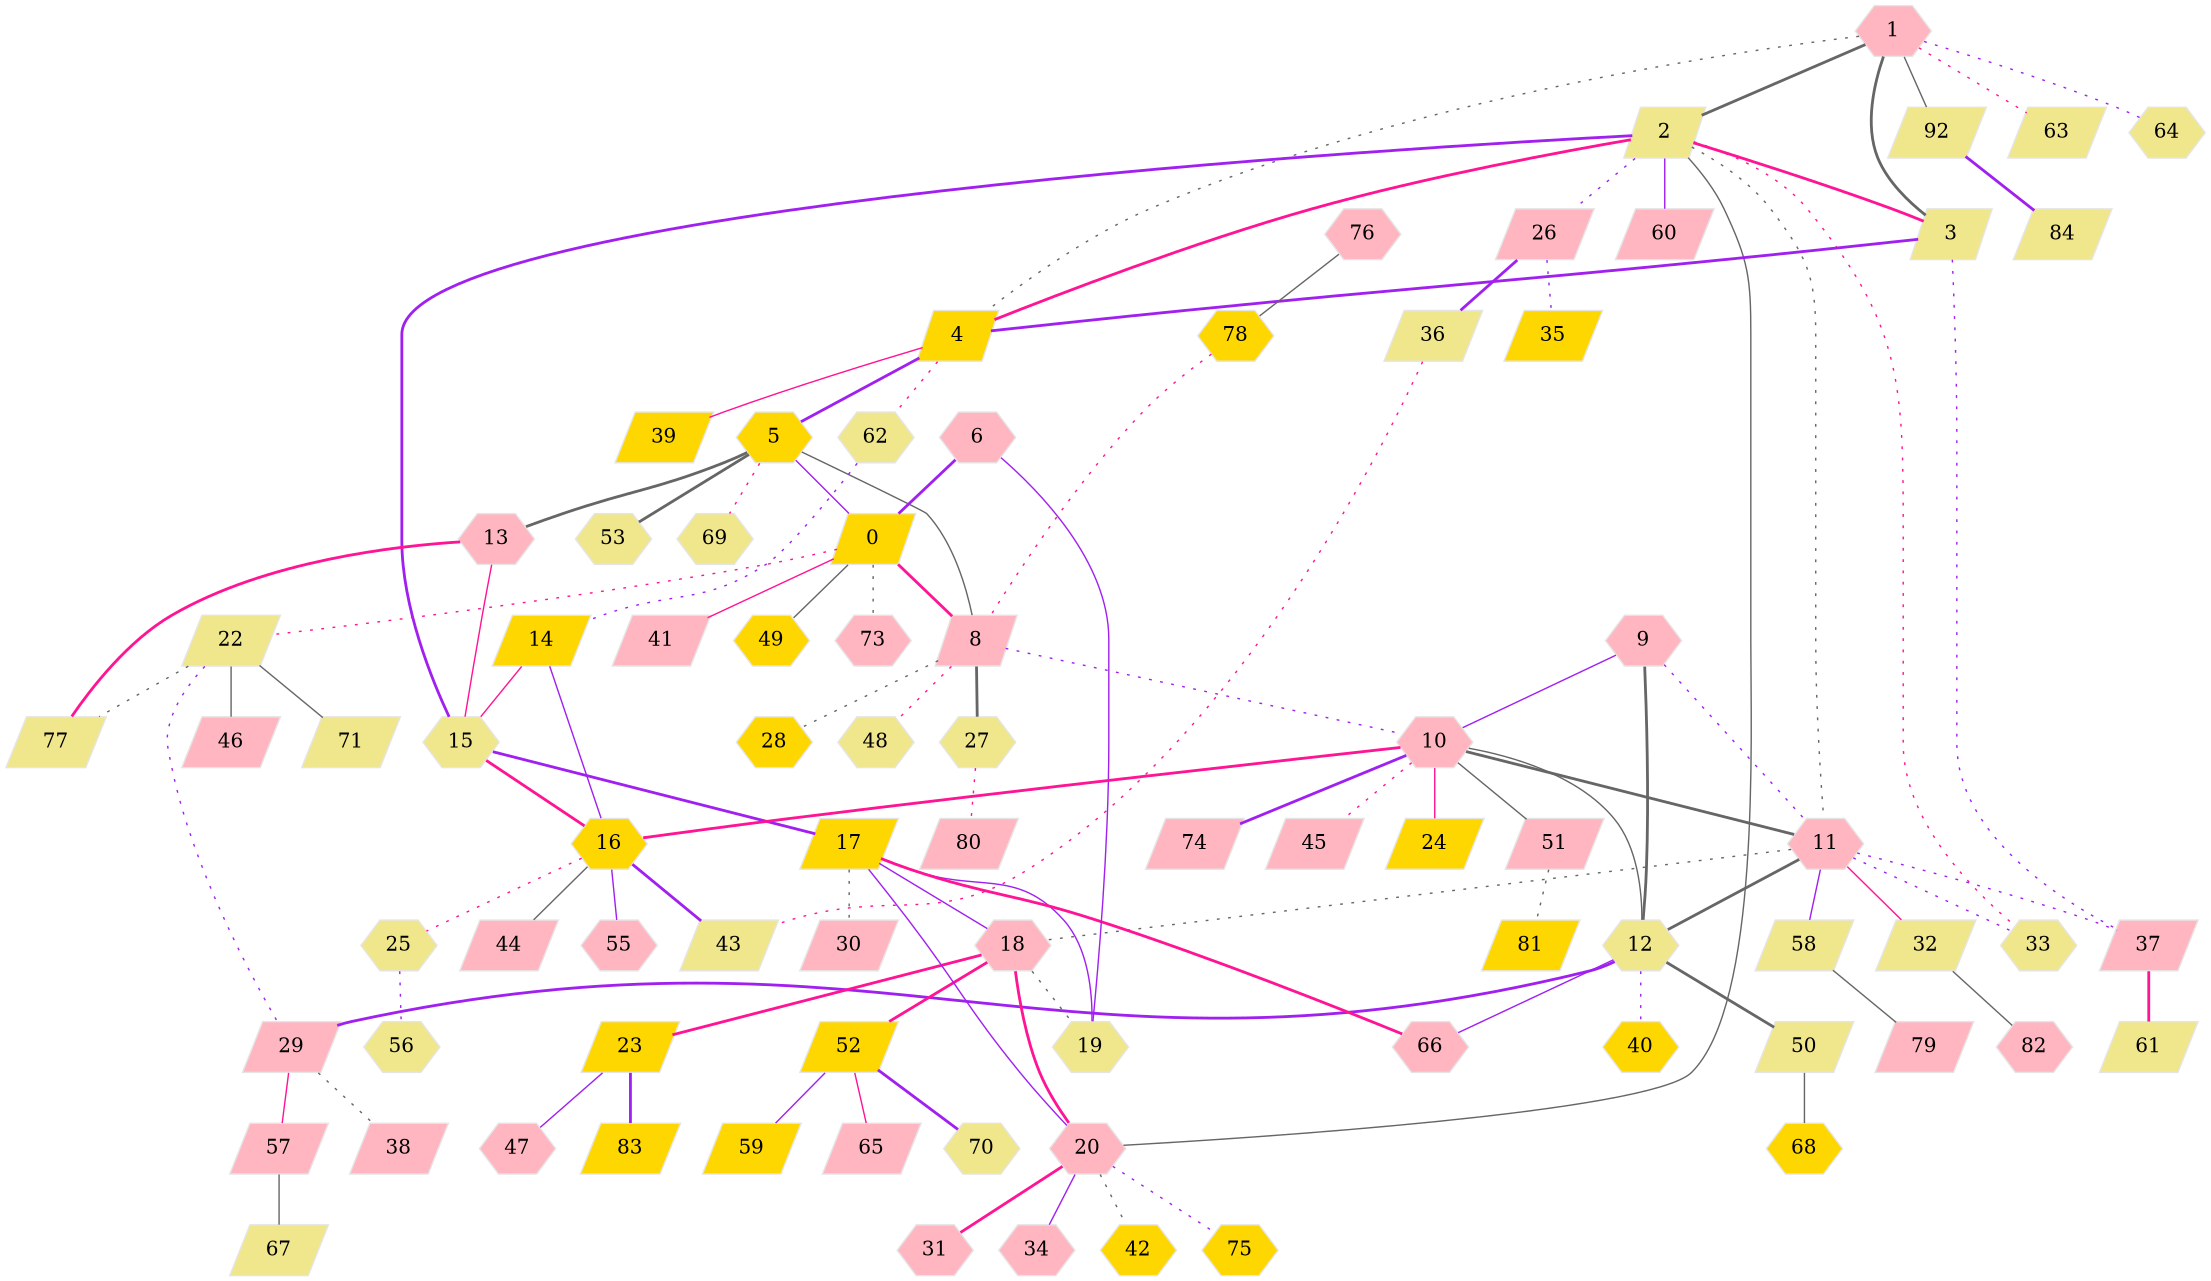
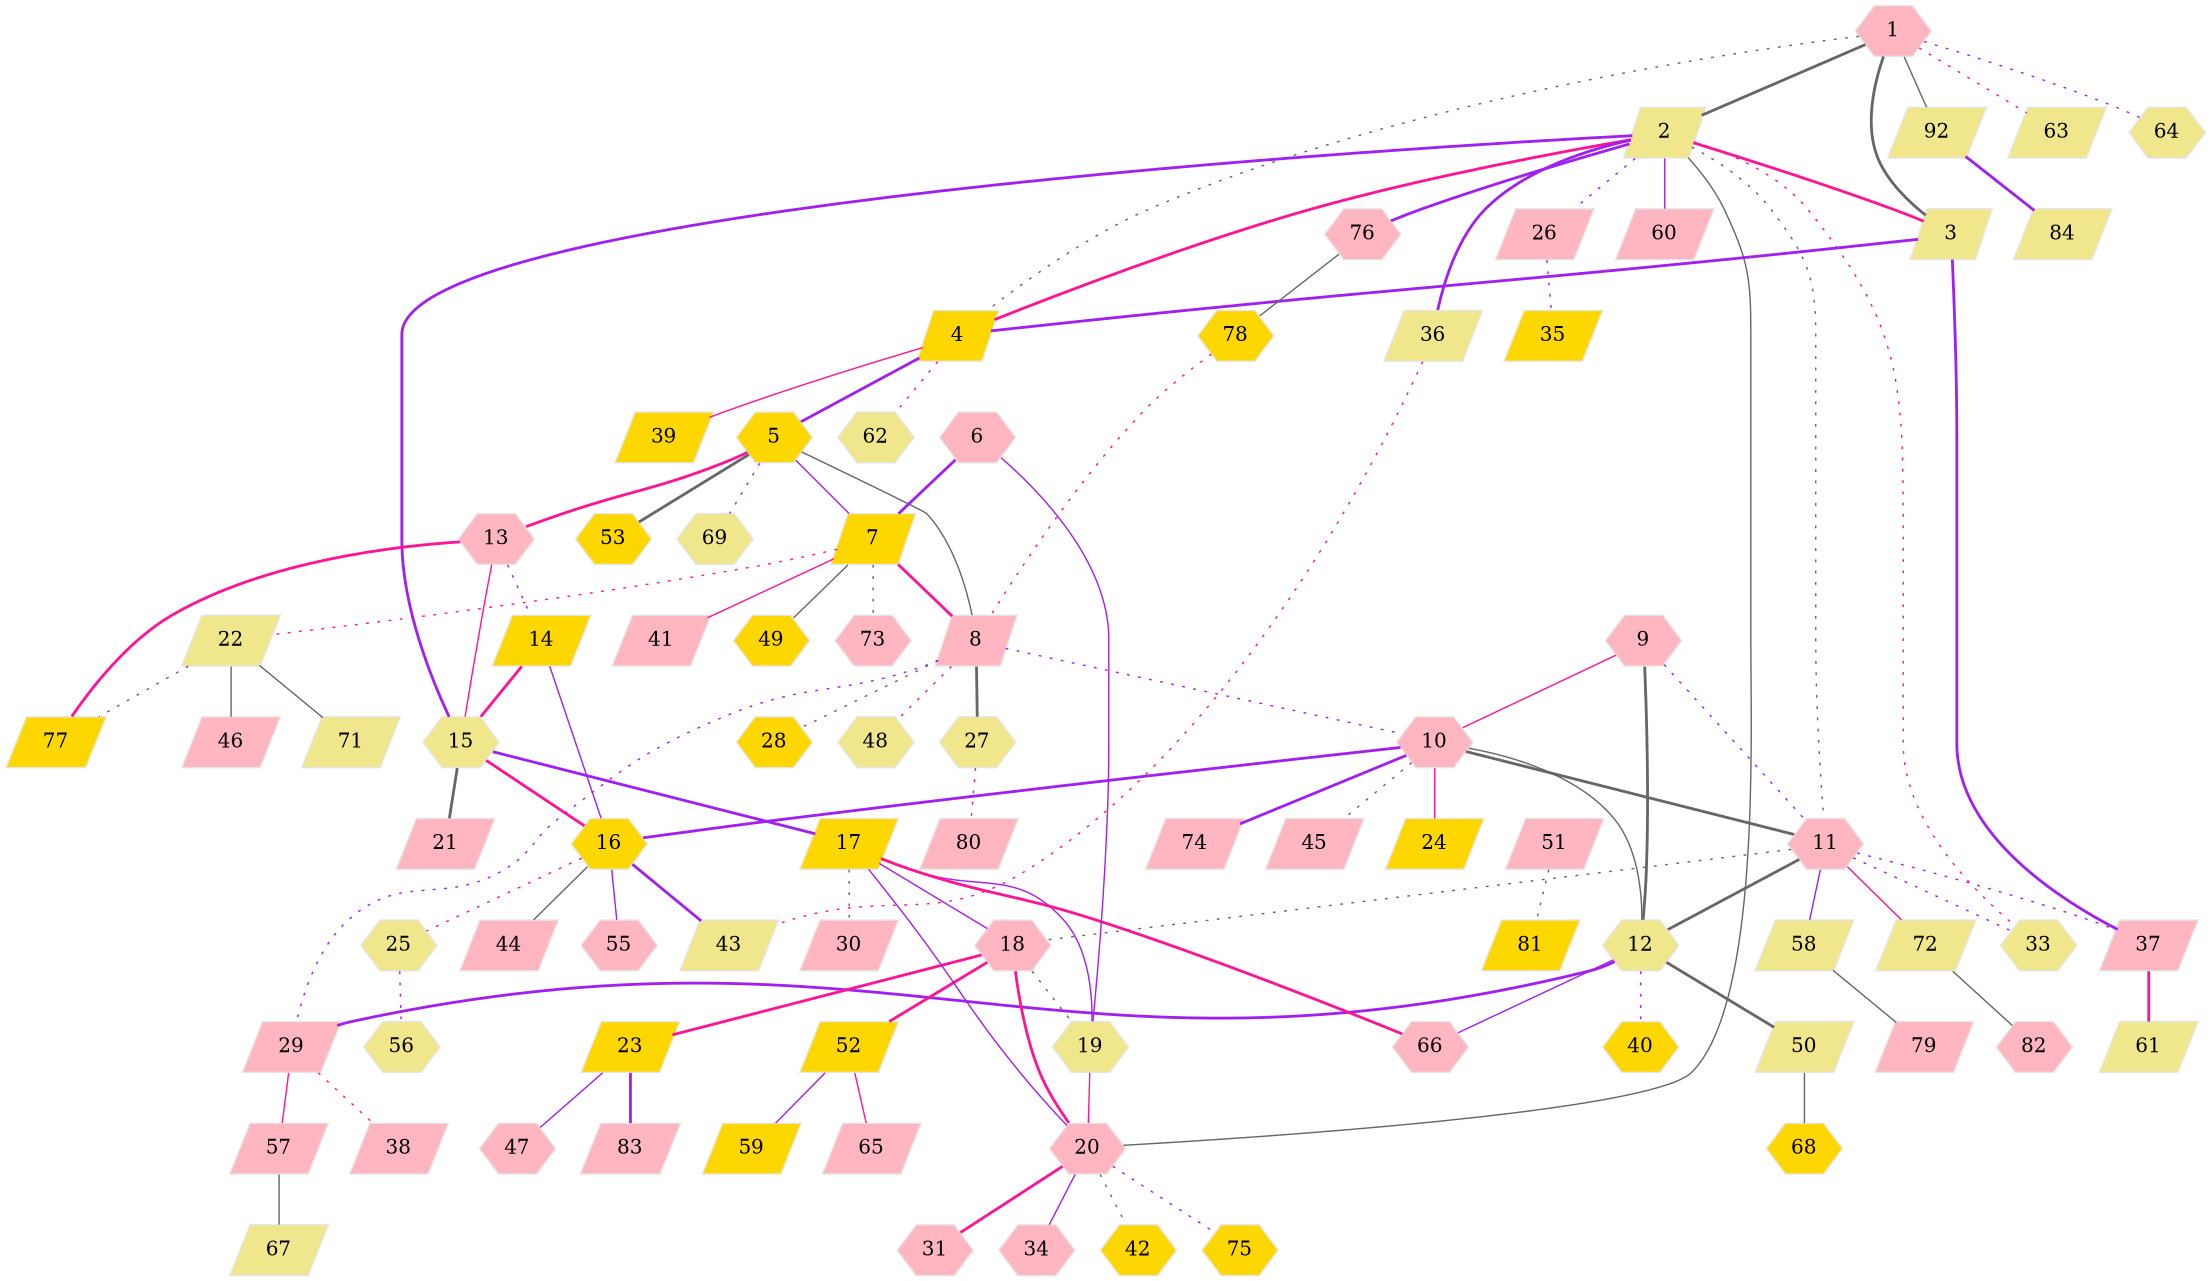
edge "2" -- "76": added
edge "26" -- "36": now "2" -- "36"
edge "5" -- "69": color deeppink -> purple
edge "5" -- "13": color gray40 -> deeppink
node "53": fillcolor khaki -> gold
node "0": label "0" -> "7"
edge "62" -- "14": now "13" -- "14"
edge "3" -- "37": style dotted -> bold
edge "9" -- "10": color purple -> deeppink
edge "14" -- "15": style solid -> bold
node "77": fillcolor khaki -> gold
edge "10" -- "45": color deeppink -> gray40
edge "10" -- "16": color deeppink -> purple
edge "10" -- "51": removed
node "21": added
edge "22" -- "29": now "8" -- "29"
node "32": label "32" -> "72"
edge "29" -- "38": color gray40 -> deeppink
edge "19" -- "20": added
node "83": fillcolor gold -> lightpink
node "70": removed
